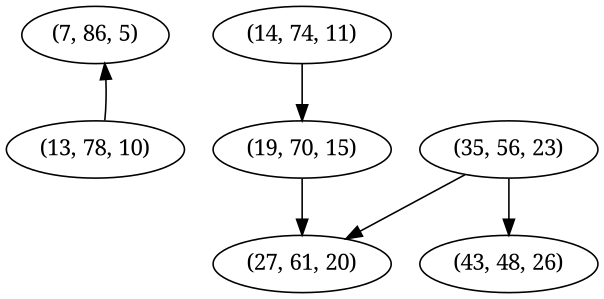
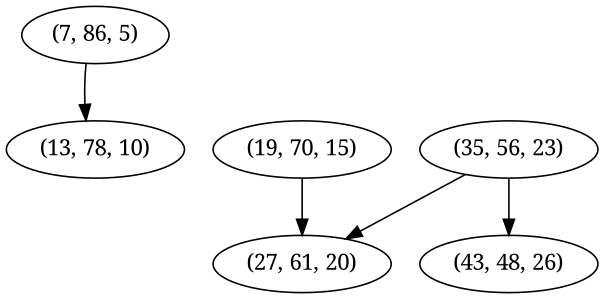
node "(14, 74, 11)": removed
edge "(13, 78, 10)" -> "(7, 86, 5)": reversed
